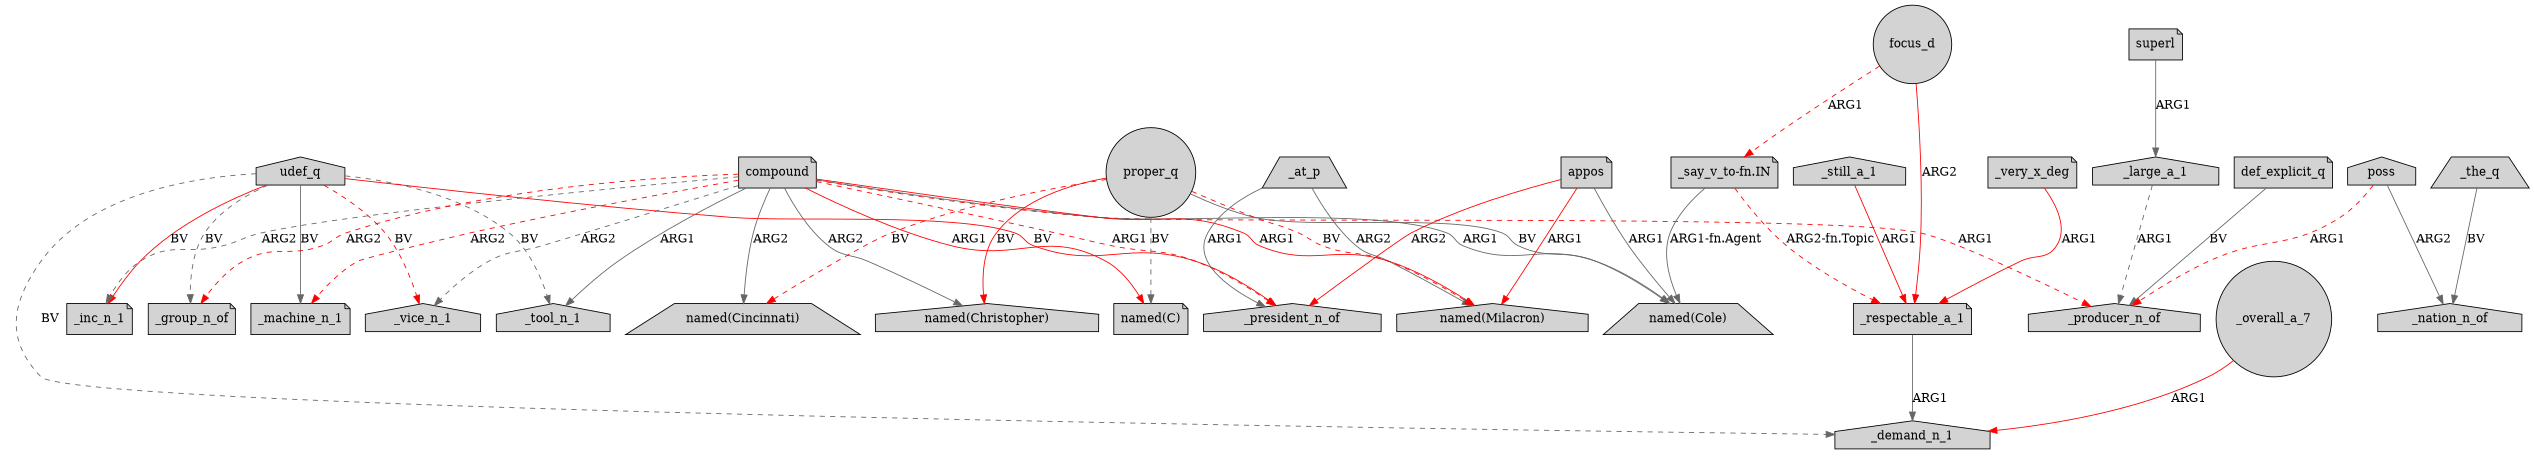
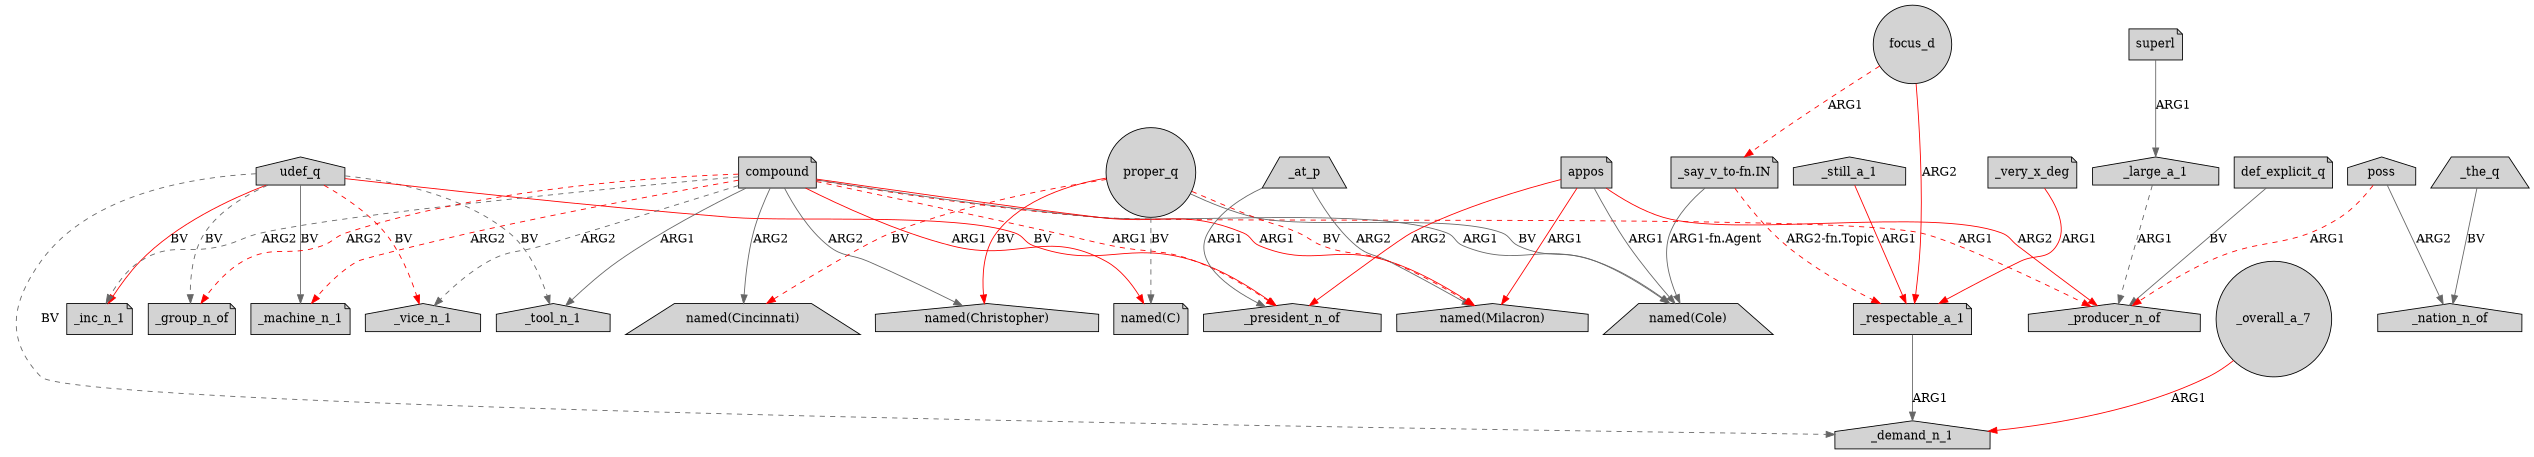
edge "appos" -> "_producer_n_of": added, label "ARG2"
